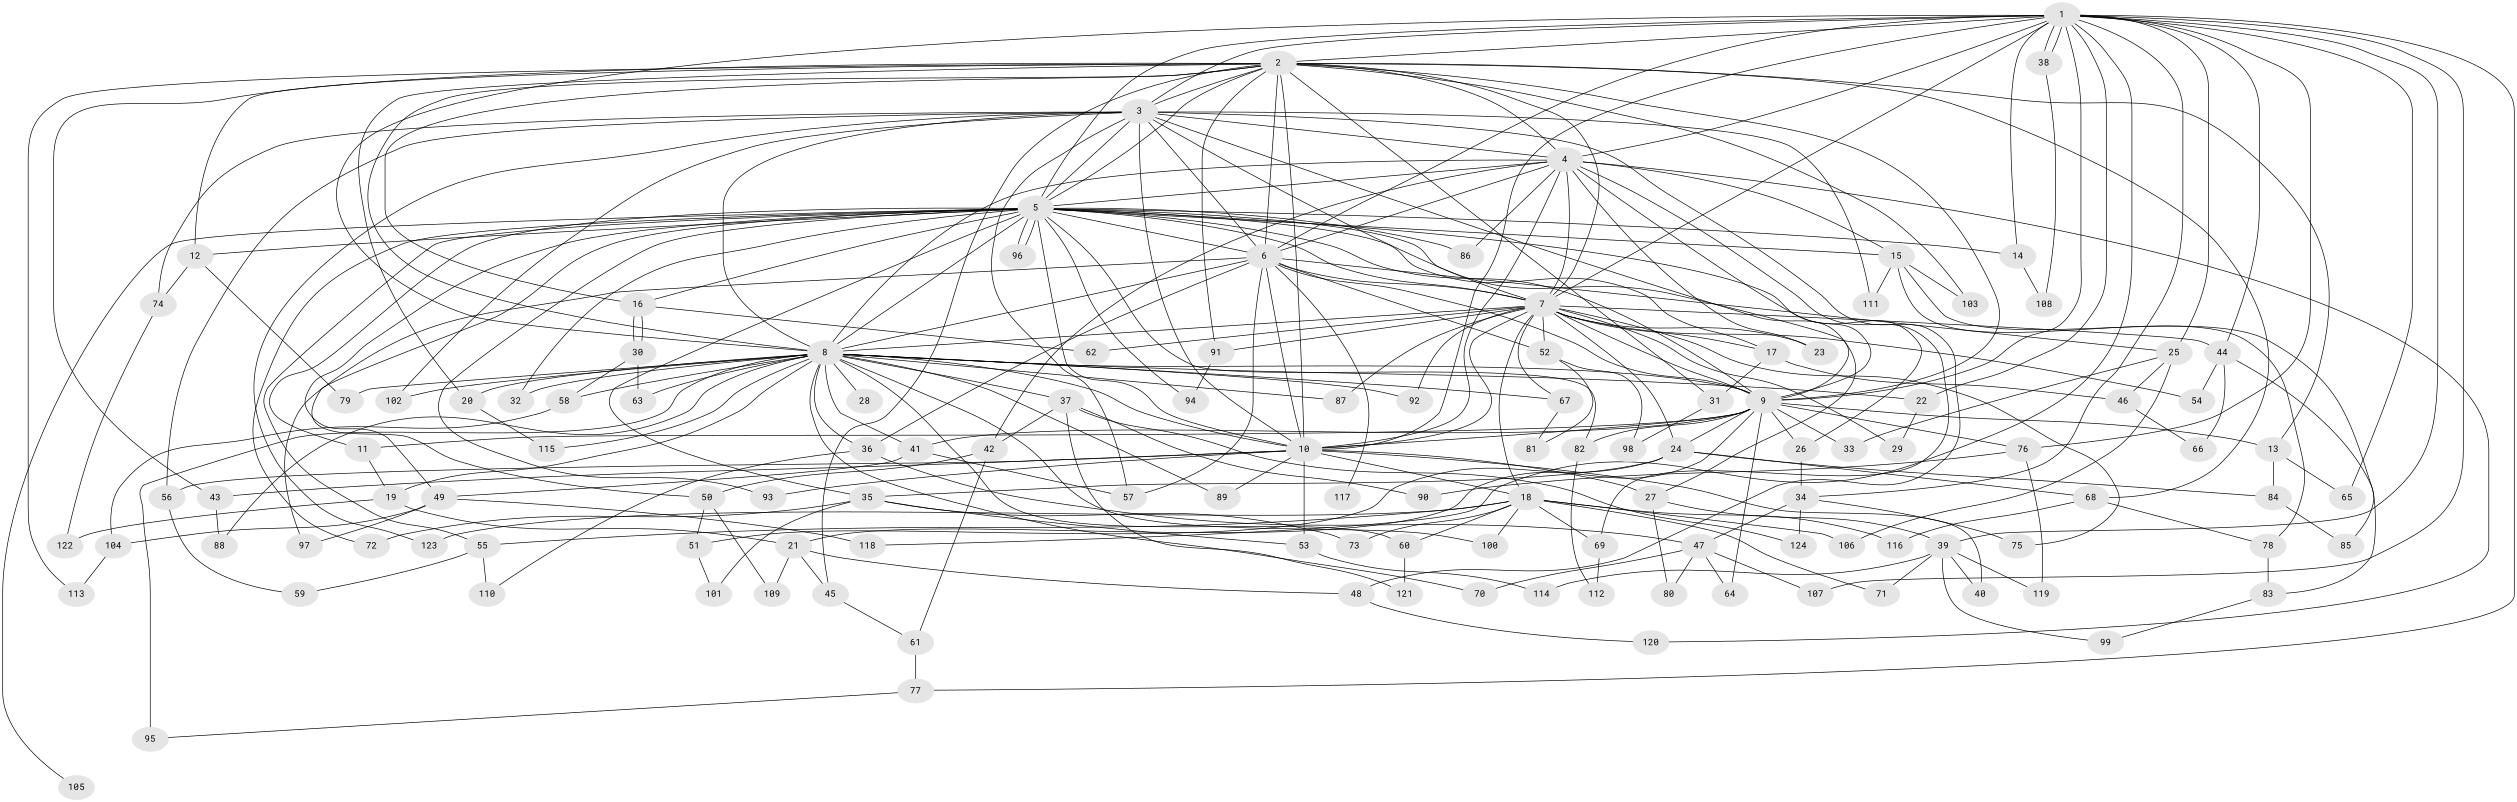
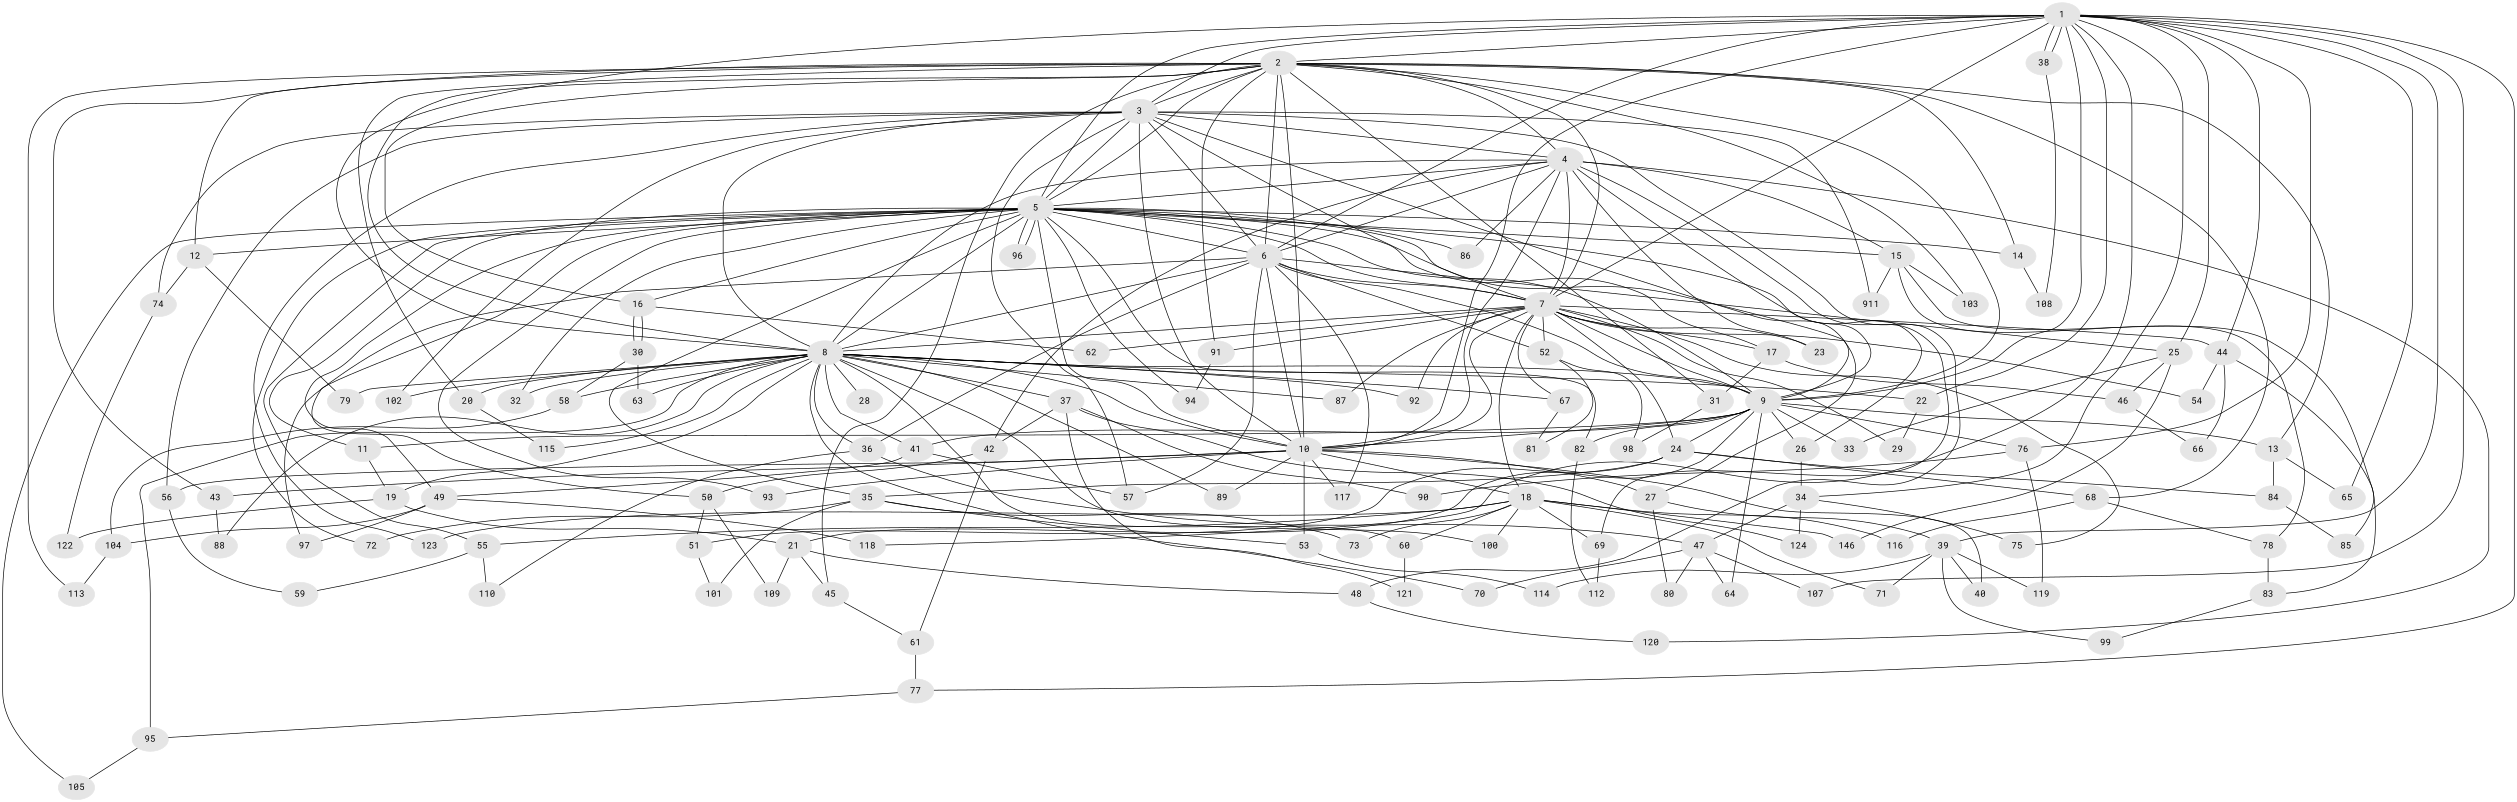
edge "1" -- "4": removed
edge "1" -- "14": now "2" -- "14"
node "111": label "111" -> "911"
edge "10" -- "117": added
node "106": label "106" -> "146"
edge "95" -- "105": added
